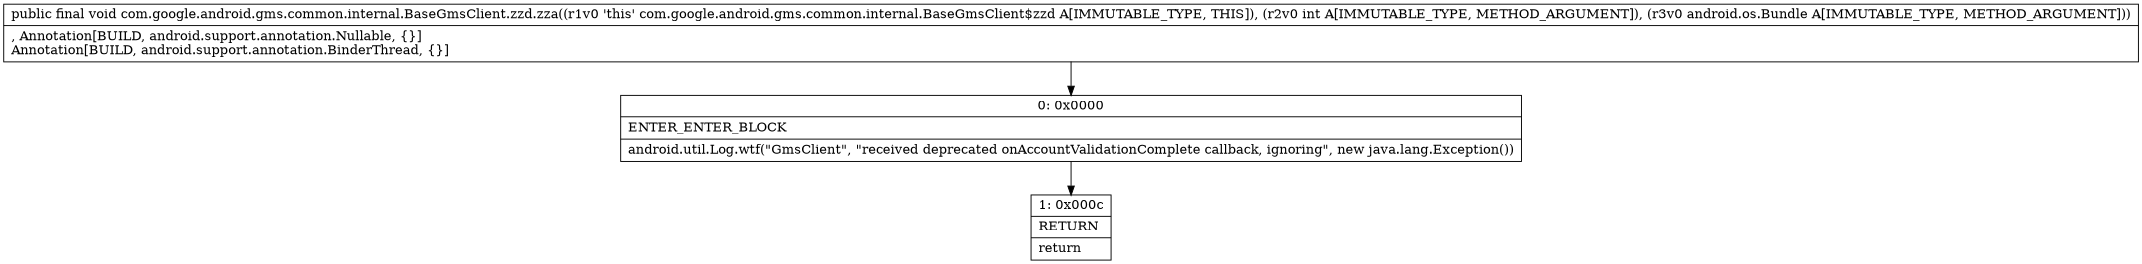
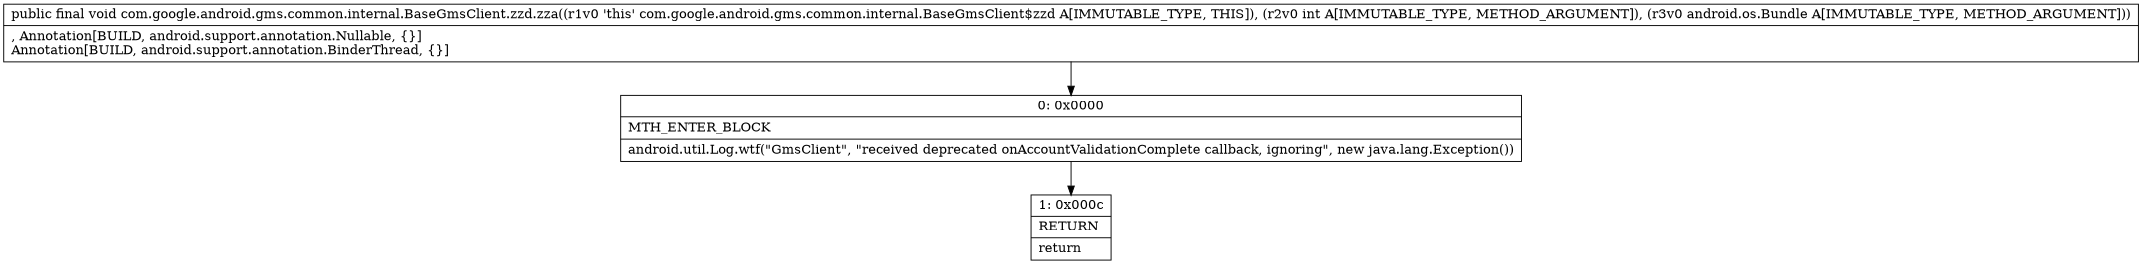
node "0: 0x0000": text "ENTER_ENTER_BLOCK" -> "MTH_ENTER_BLOCK"
